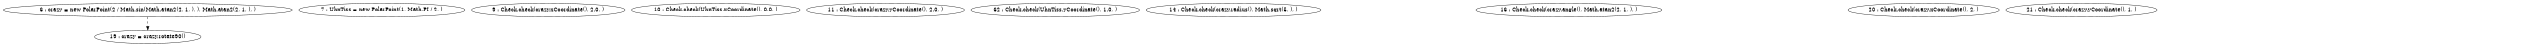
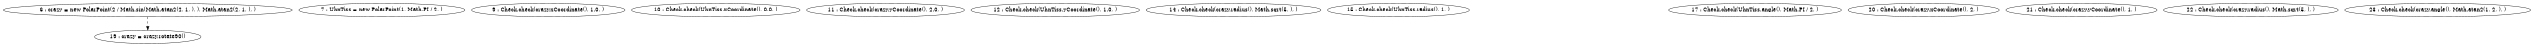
node "9 : Check.check(crazy.xCoordinate(), 2.0, )": label "9 : Check.check(crazy.xCoordinate(), 2.0, )" -> "9 : Check.check(crazy.xCoordinate(), 1.0, )"
node "62 : Check.check(UhnTiss.yCoordinate(), 1.0, )": label "62 : Check.check(UhnTiss.yCoordinate(), 1.0, )" -> "12 : Check.check(UhnTiss.yCoordinate(), 1.0, )"
node "15 : Check.check(UhnTiss.radius(), 1, )": added
node "16 : Check.check(crazy.angle(), Math.atan2(2, 1, ), )": removed
node "17 : Check.check(UhnTiss.angle(), Math.PI / 2, )": added
node "22 : Check.check(crazy.radius(), Math.sqrt(5, ), )": added
node "23 : Check.check(crazy.angle(), Math.atan2(1, 2, ), )": added
